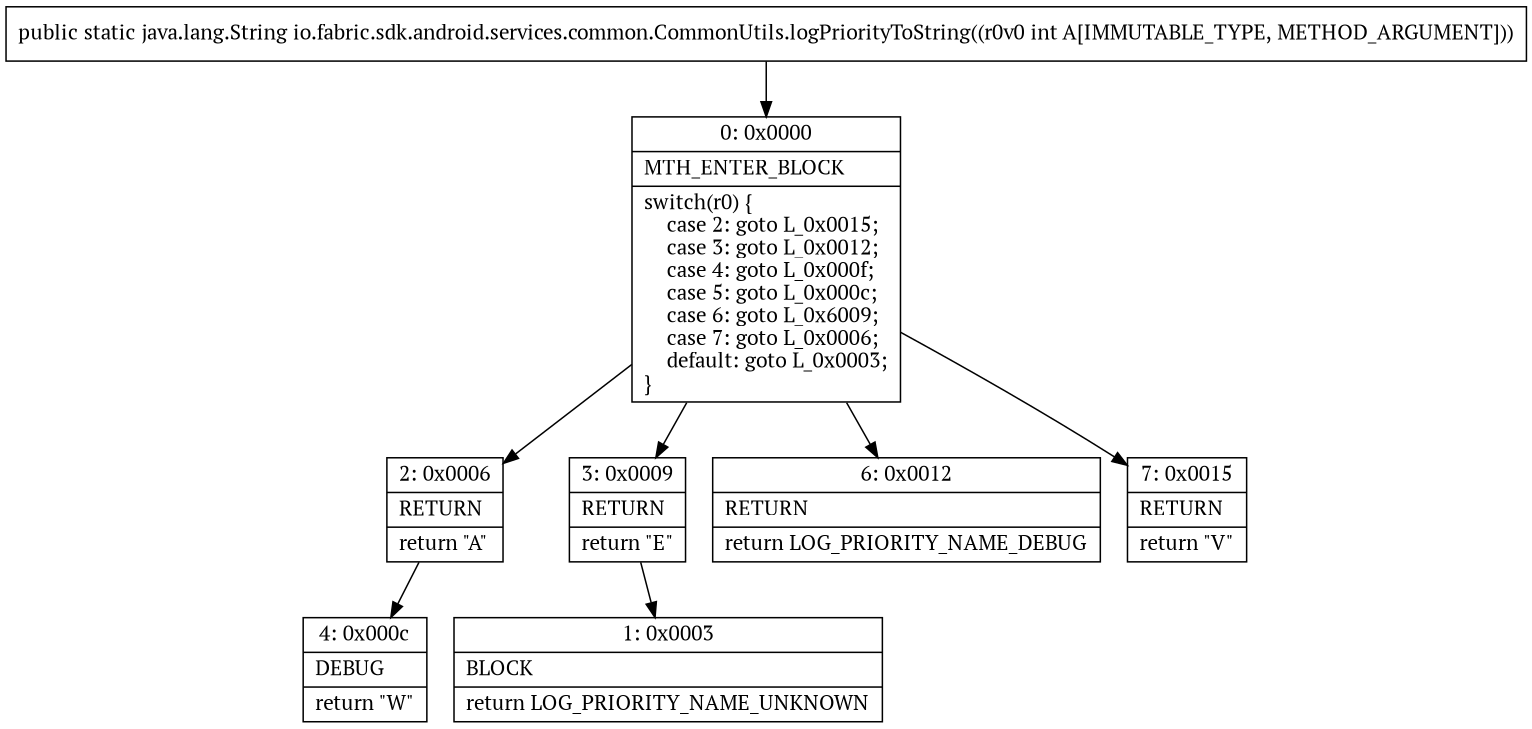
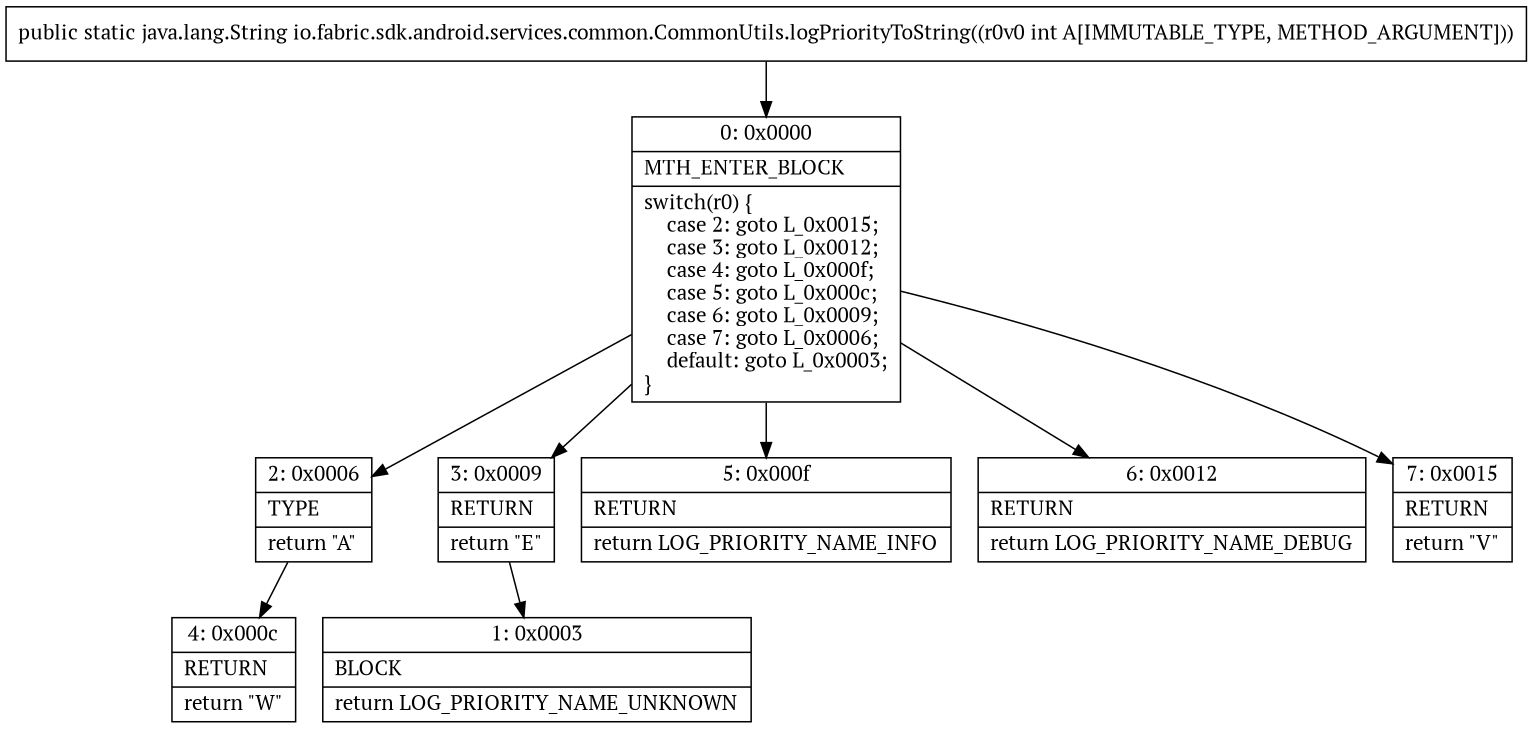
node "0: 0x0000": text "case 6: goto L_0x6009;" -> "case 6: goto L_0x0009;"
node "2: 0x0006": text "RETURN" -> "TYPE"
node "5: 0x000f": added
node "4: 0x000c": text "DEBUG" -> "RETURN"
